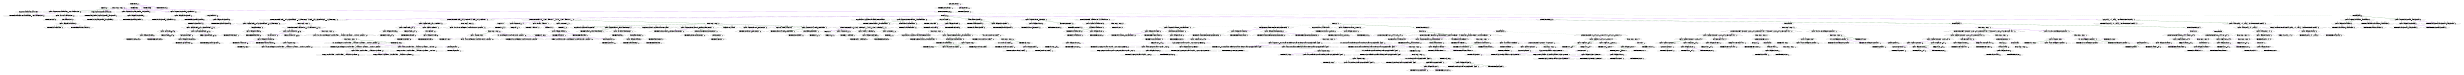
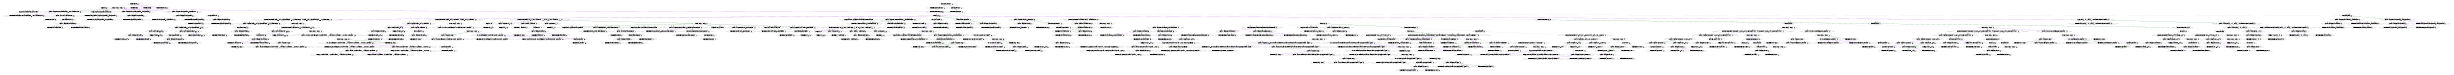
node "(FIELD_IDENTIFIER,goodSql,goodSql)": added
